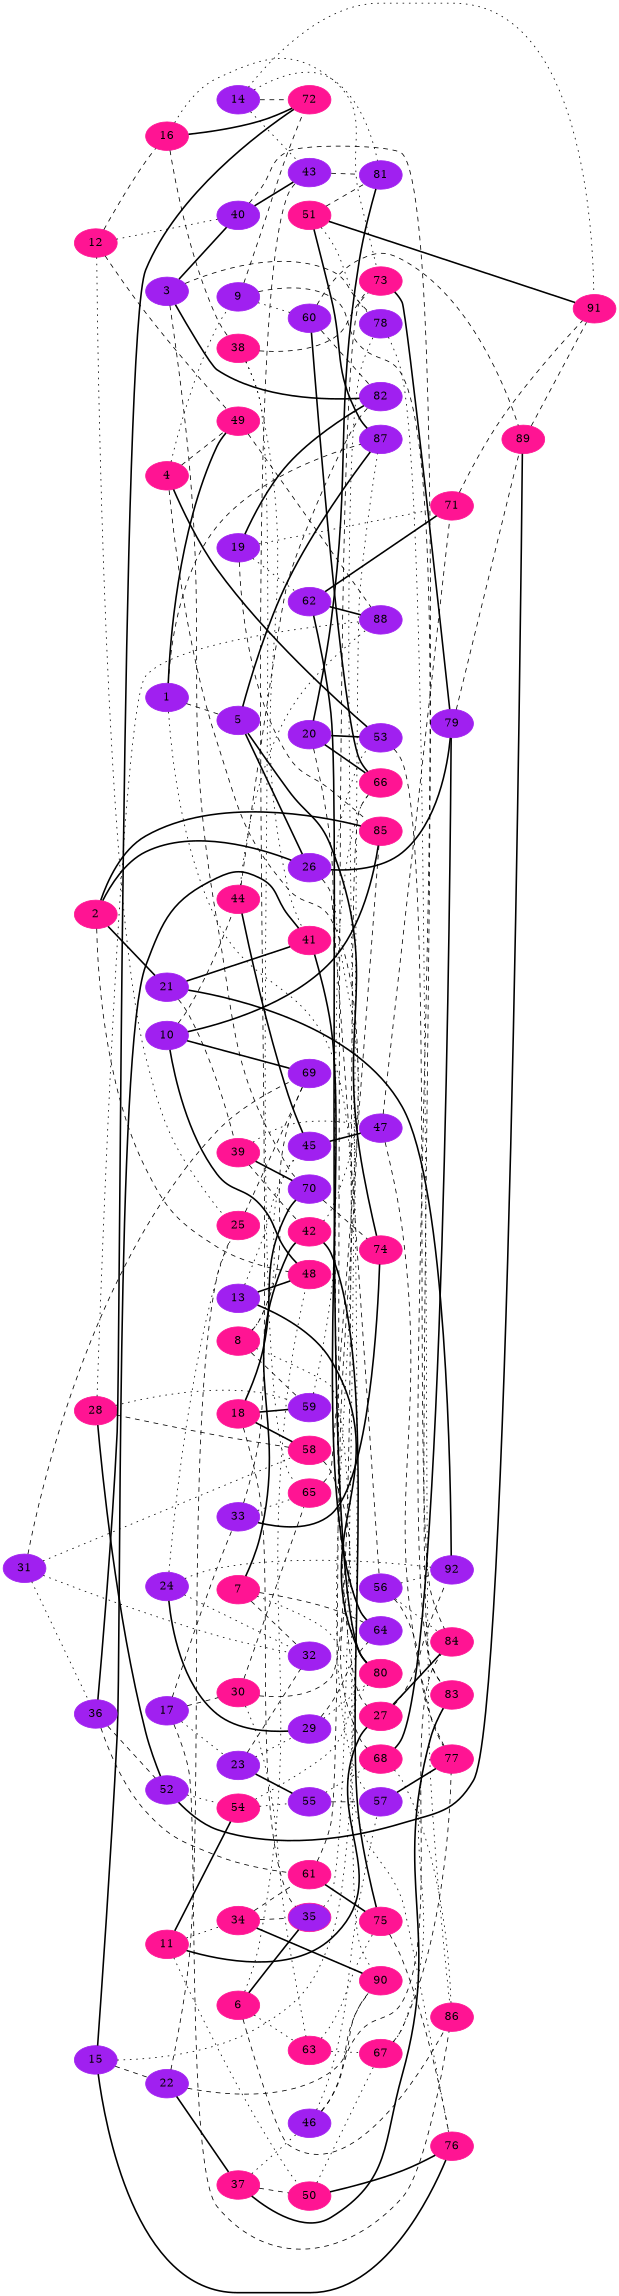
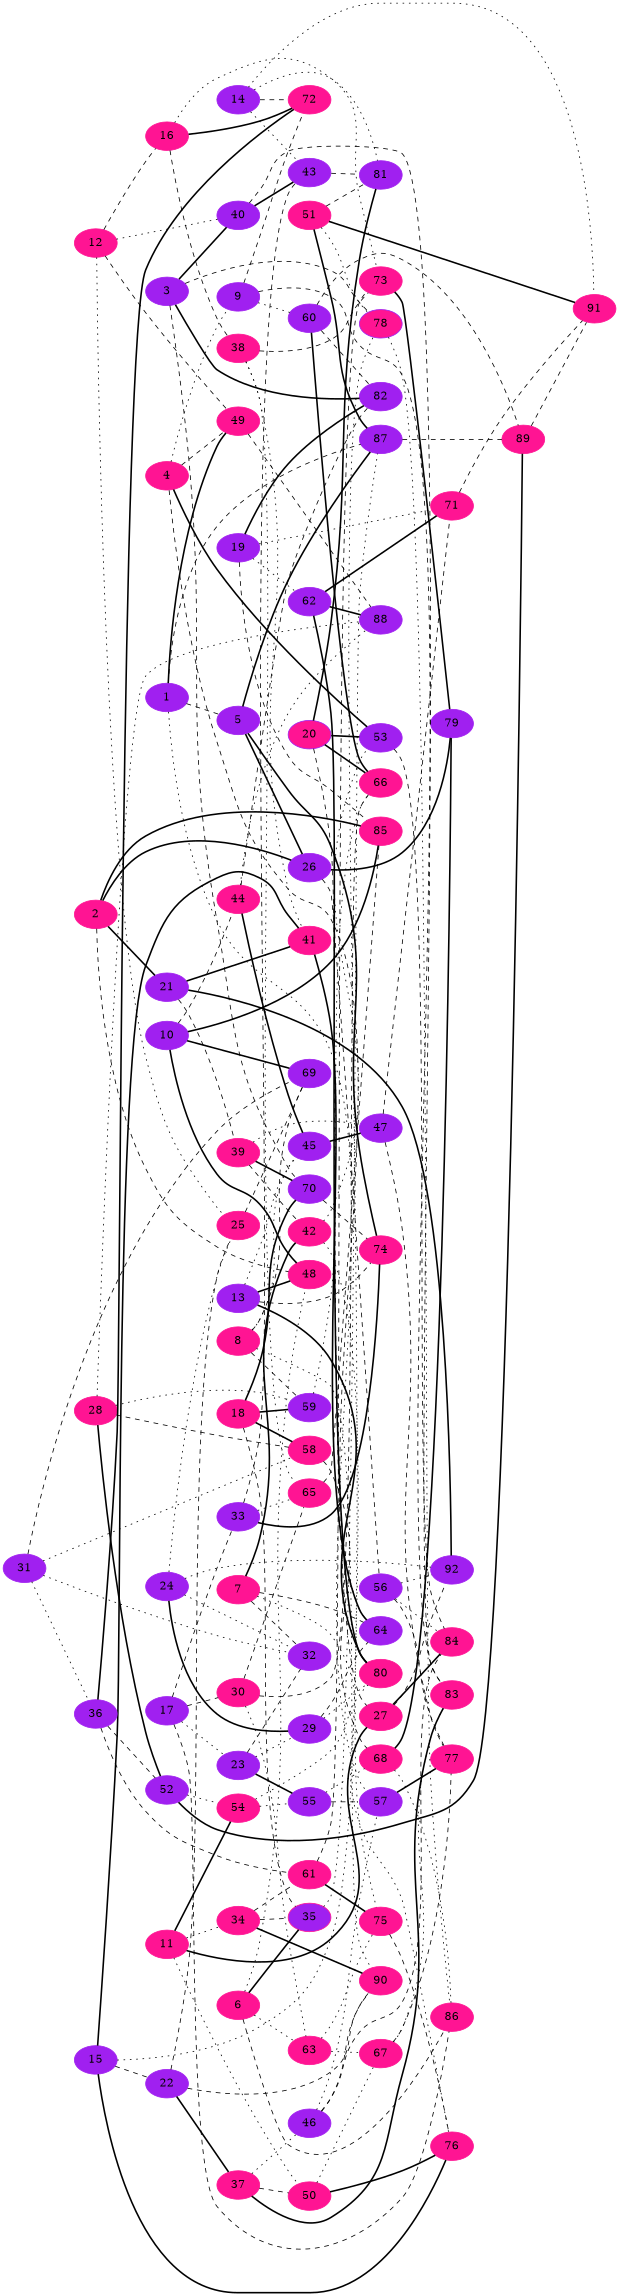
node "78": fillcolor purple -> deeppink
edge "89" -- "79": now "89" -- "87"
node "20": fillcolor purple -> deeppink
edge "74" -- "13": added
edge "42" -- "75": style bold -> dotted
